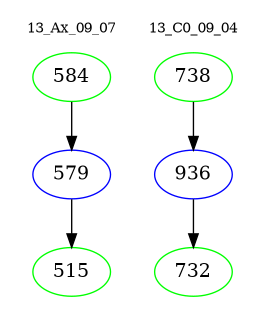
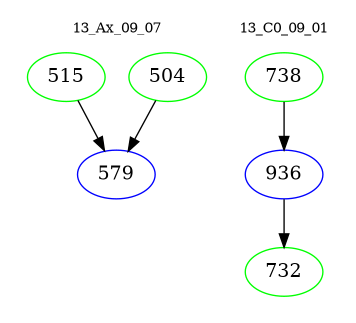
cluster "13_C0_09_04": label "13_C0_09_04" -> "13_C0_09_01"
node "584": label "584" -> "504"
edge "579" -> "515": reversed
